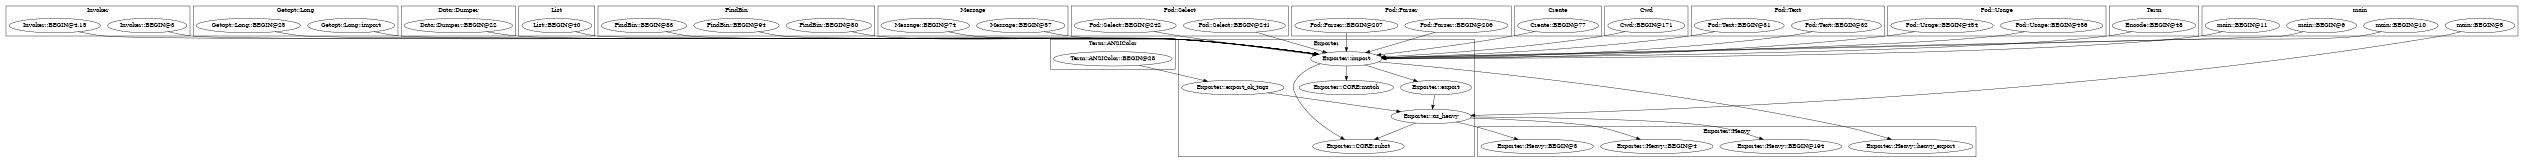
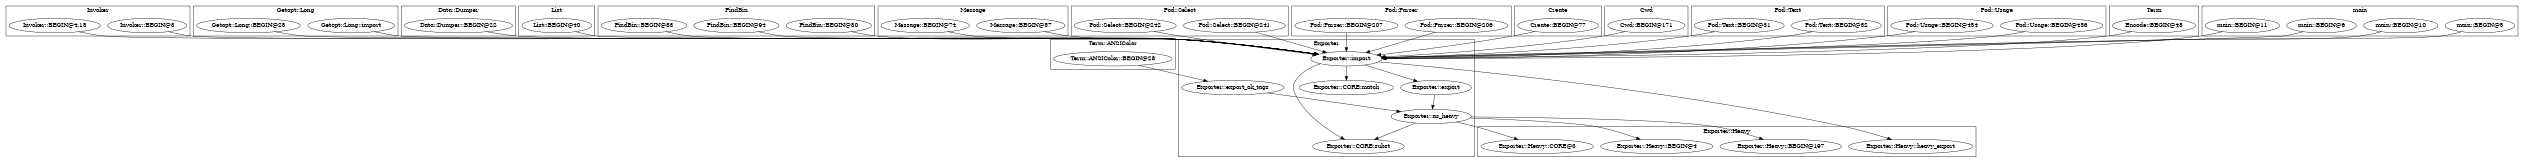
edge "main::BEGIN@5" -> "Exporter::as_heavy": now "main::BEGIN@5" -> "Exporter::import"
node "Exporter::Heavy::BEGIN@3": label "Exporter::Heavy::BEGIN@3" -> "Exporter::Heavy::CORE@3"
node "Exporter::Heavy::BEGIN@194": label "Exporter::Heavy::BEGIN@194" -> "Exporter::Heavy::BEGIN@197"
